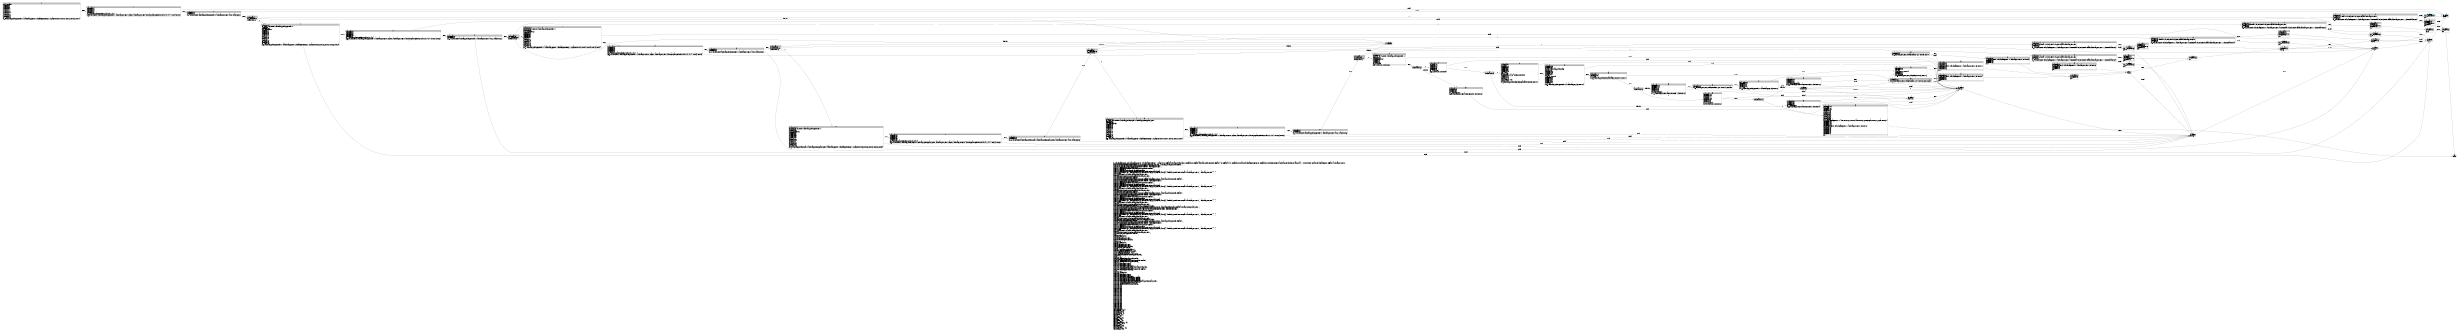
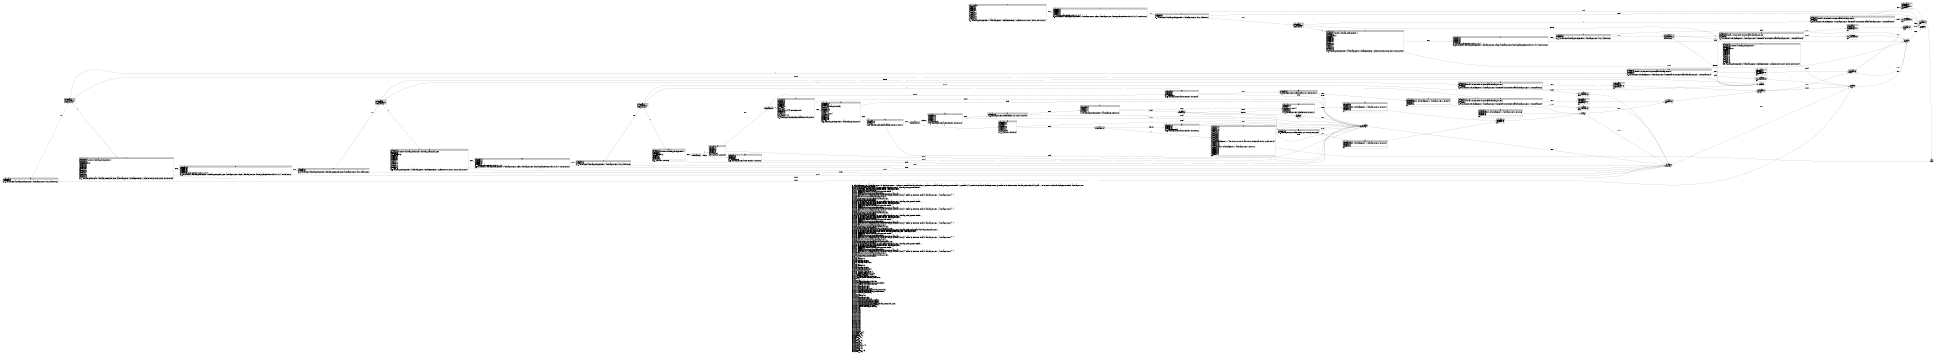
node "14": removed
edge "38" -> "69 (cleanup)": now "38" -> "39"
